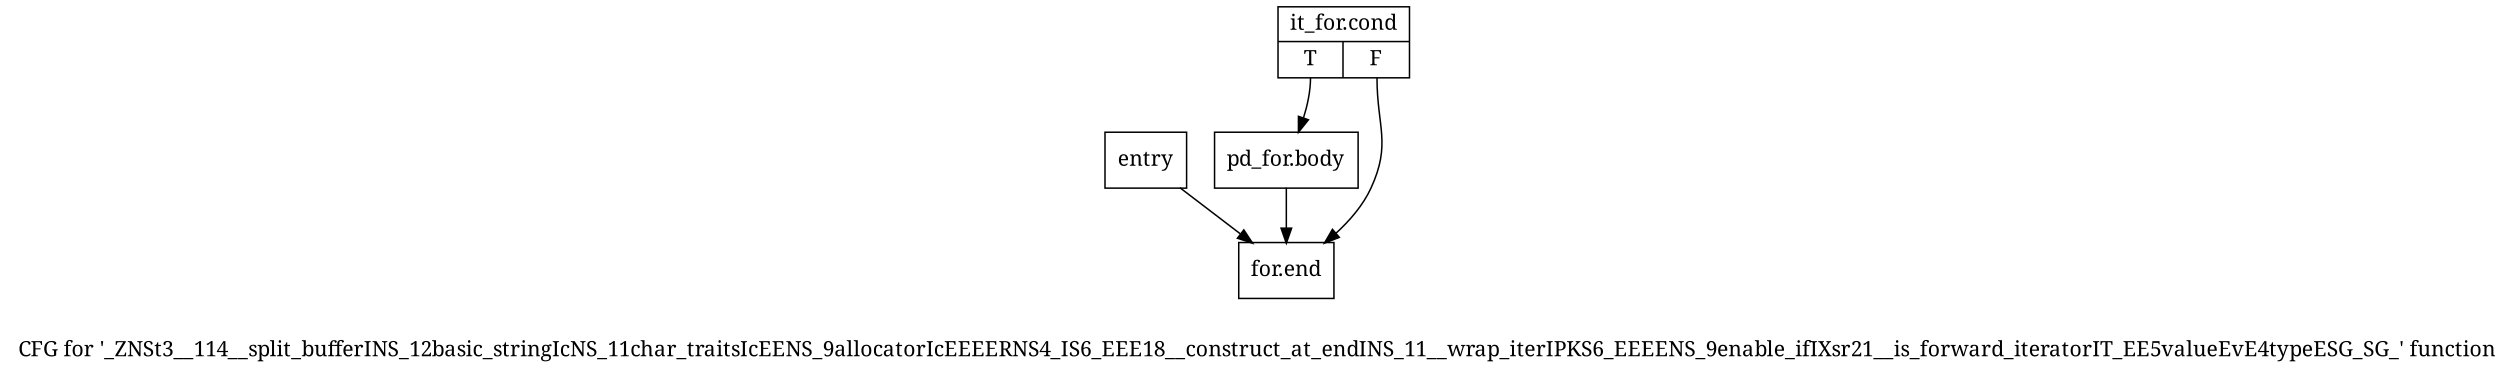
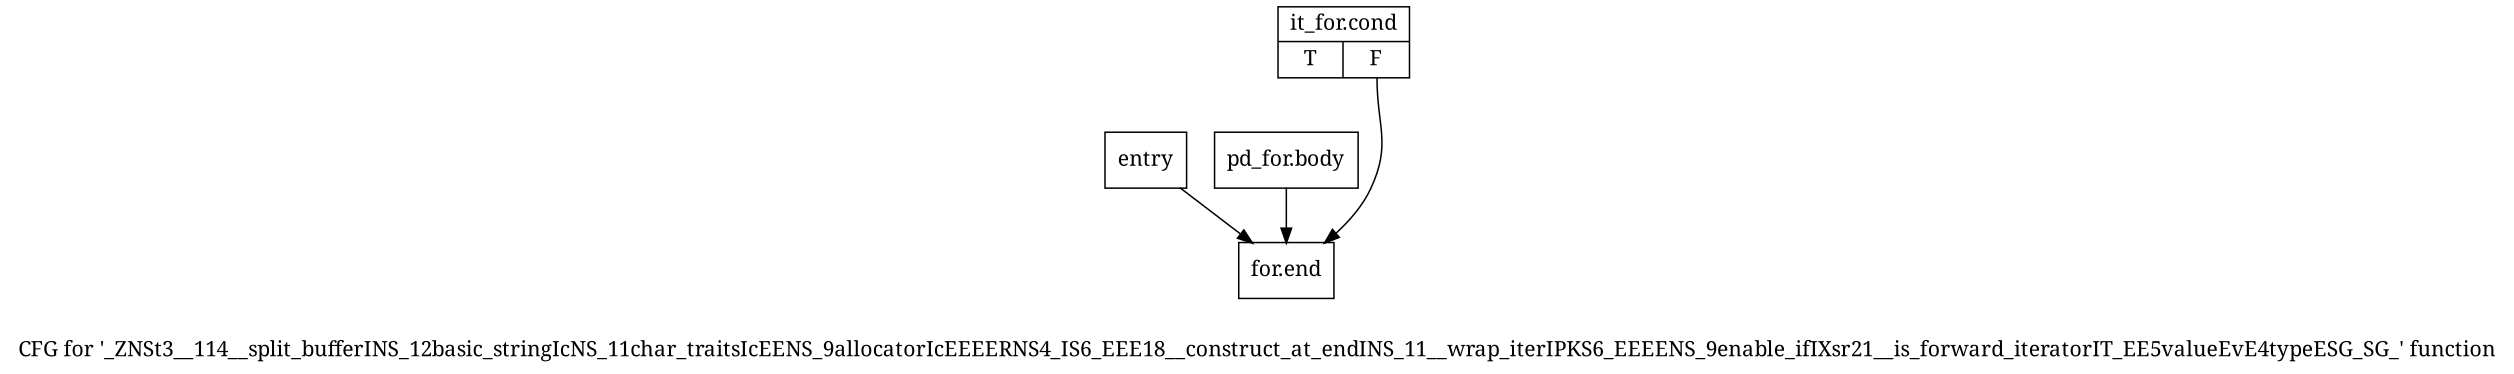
edge "it_for.cond" -> "pd_for.body": removed
